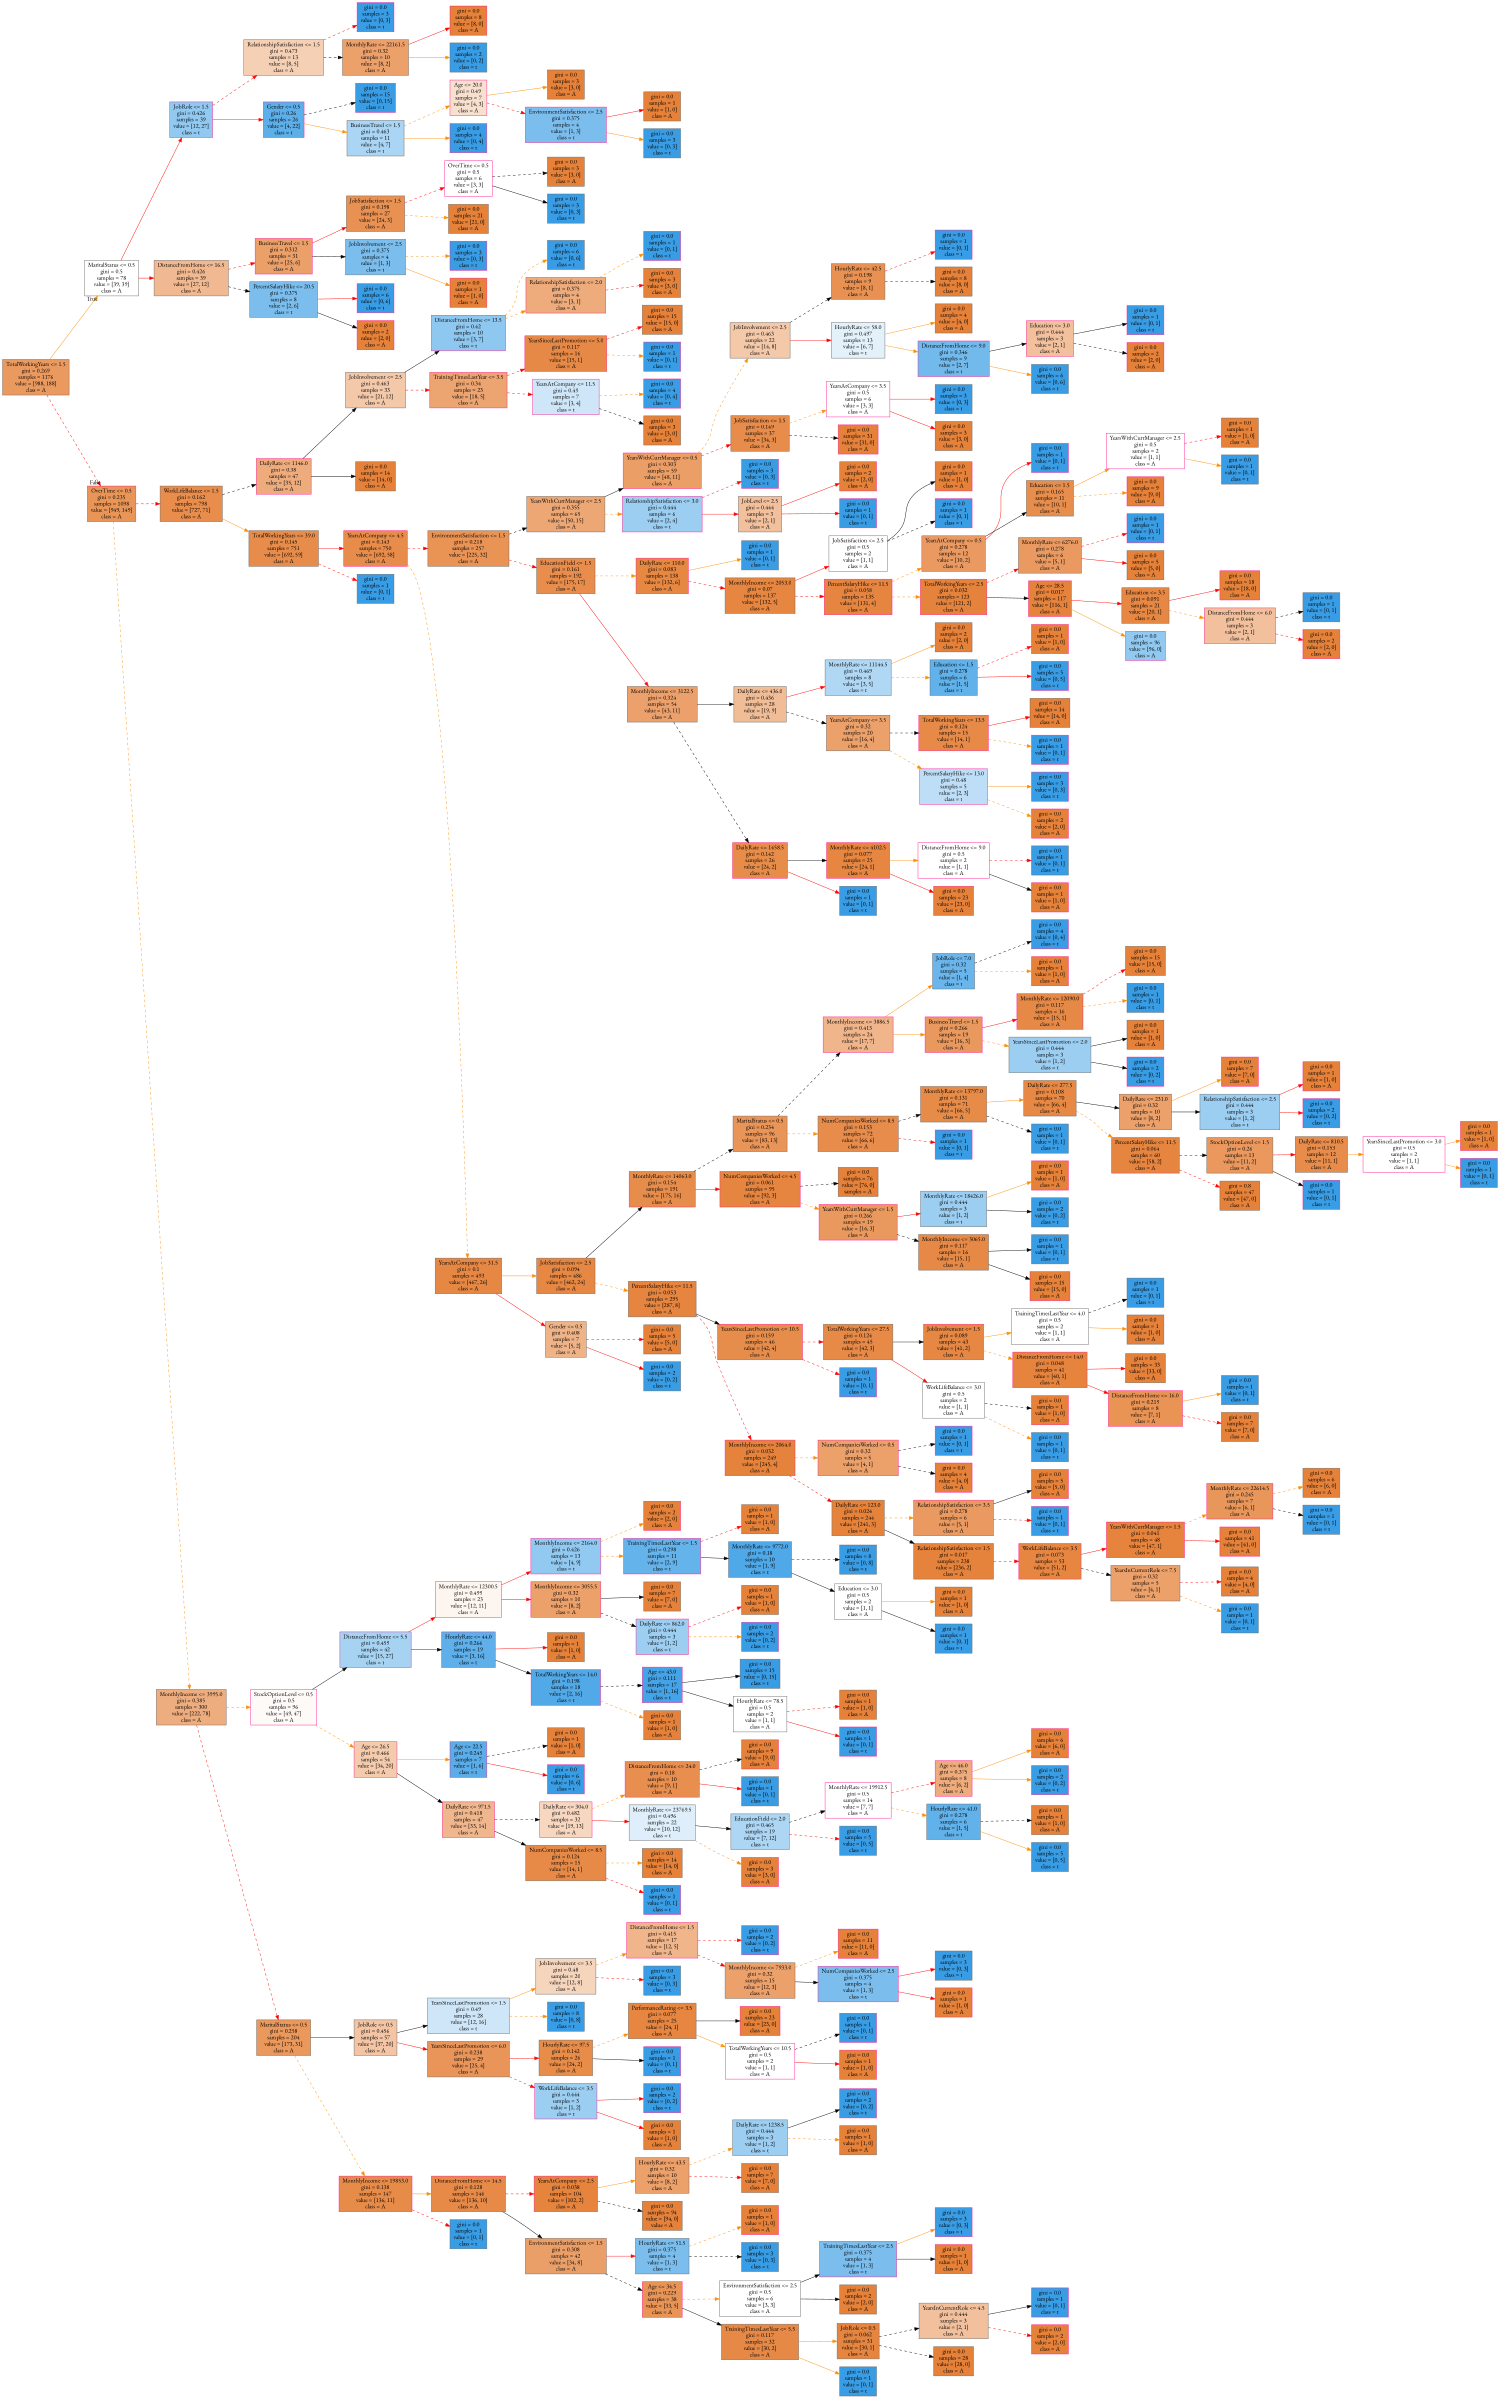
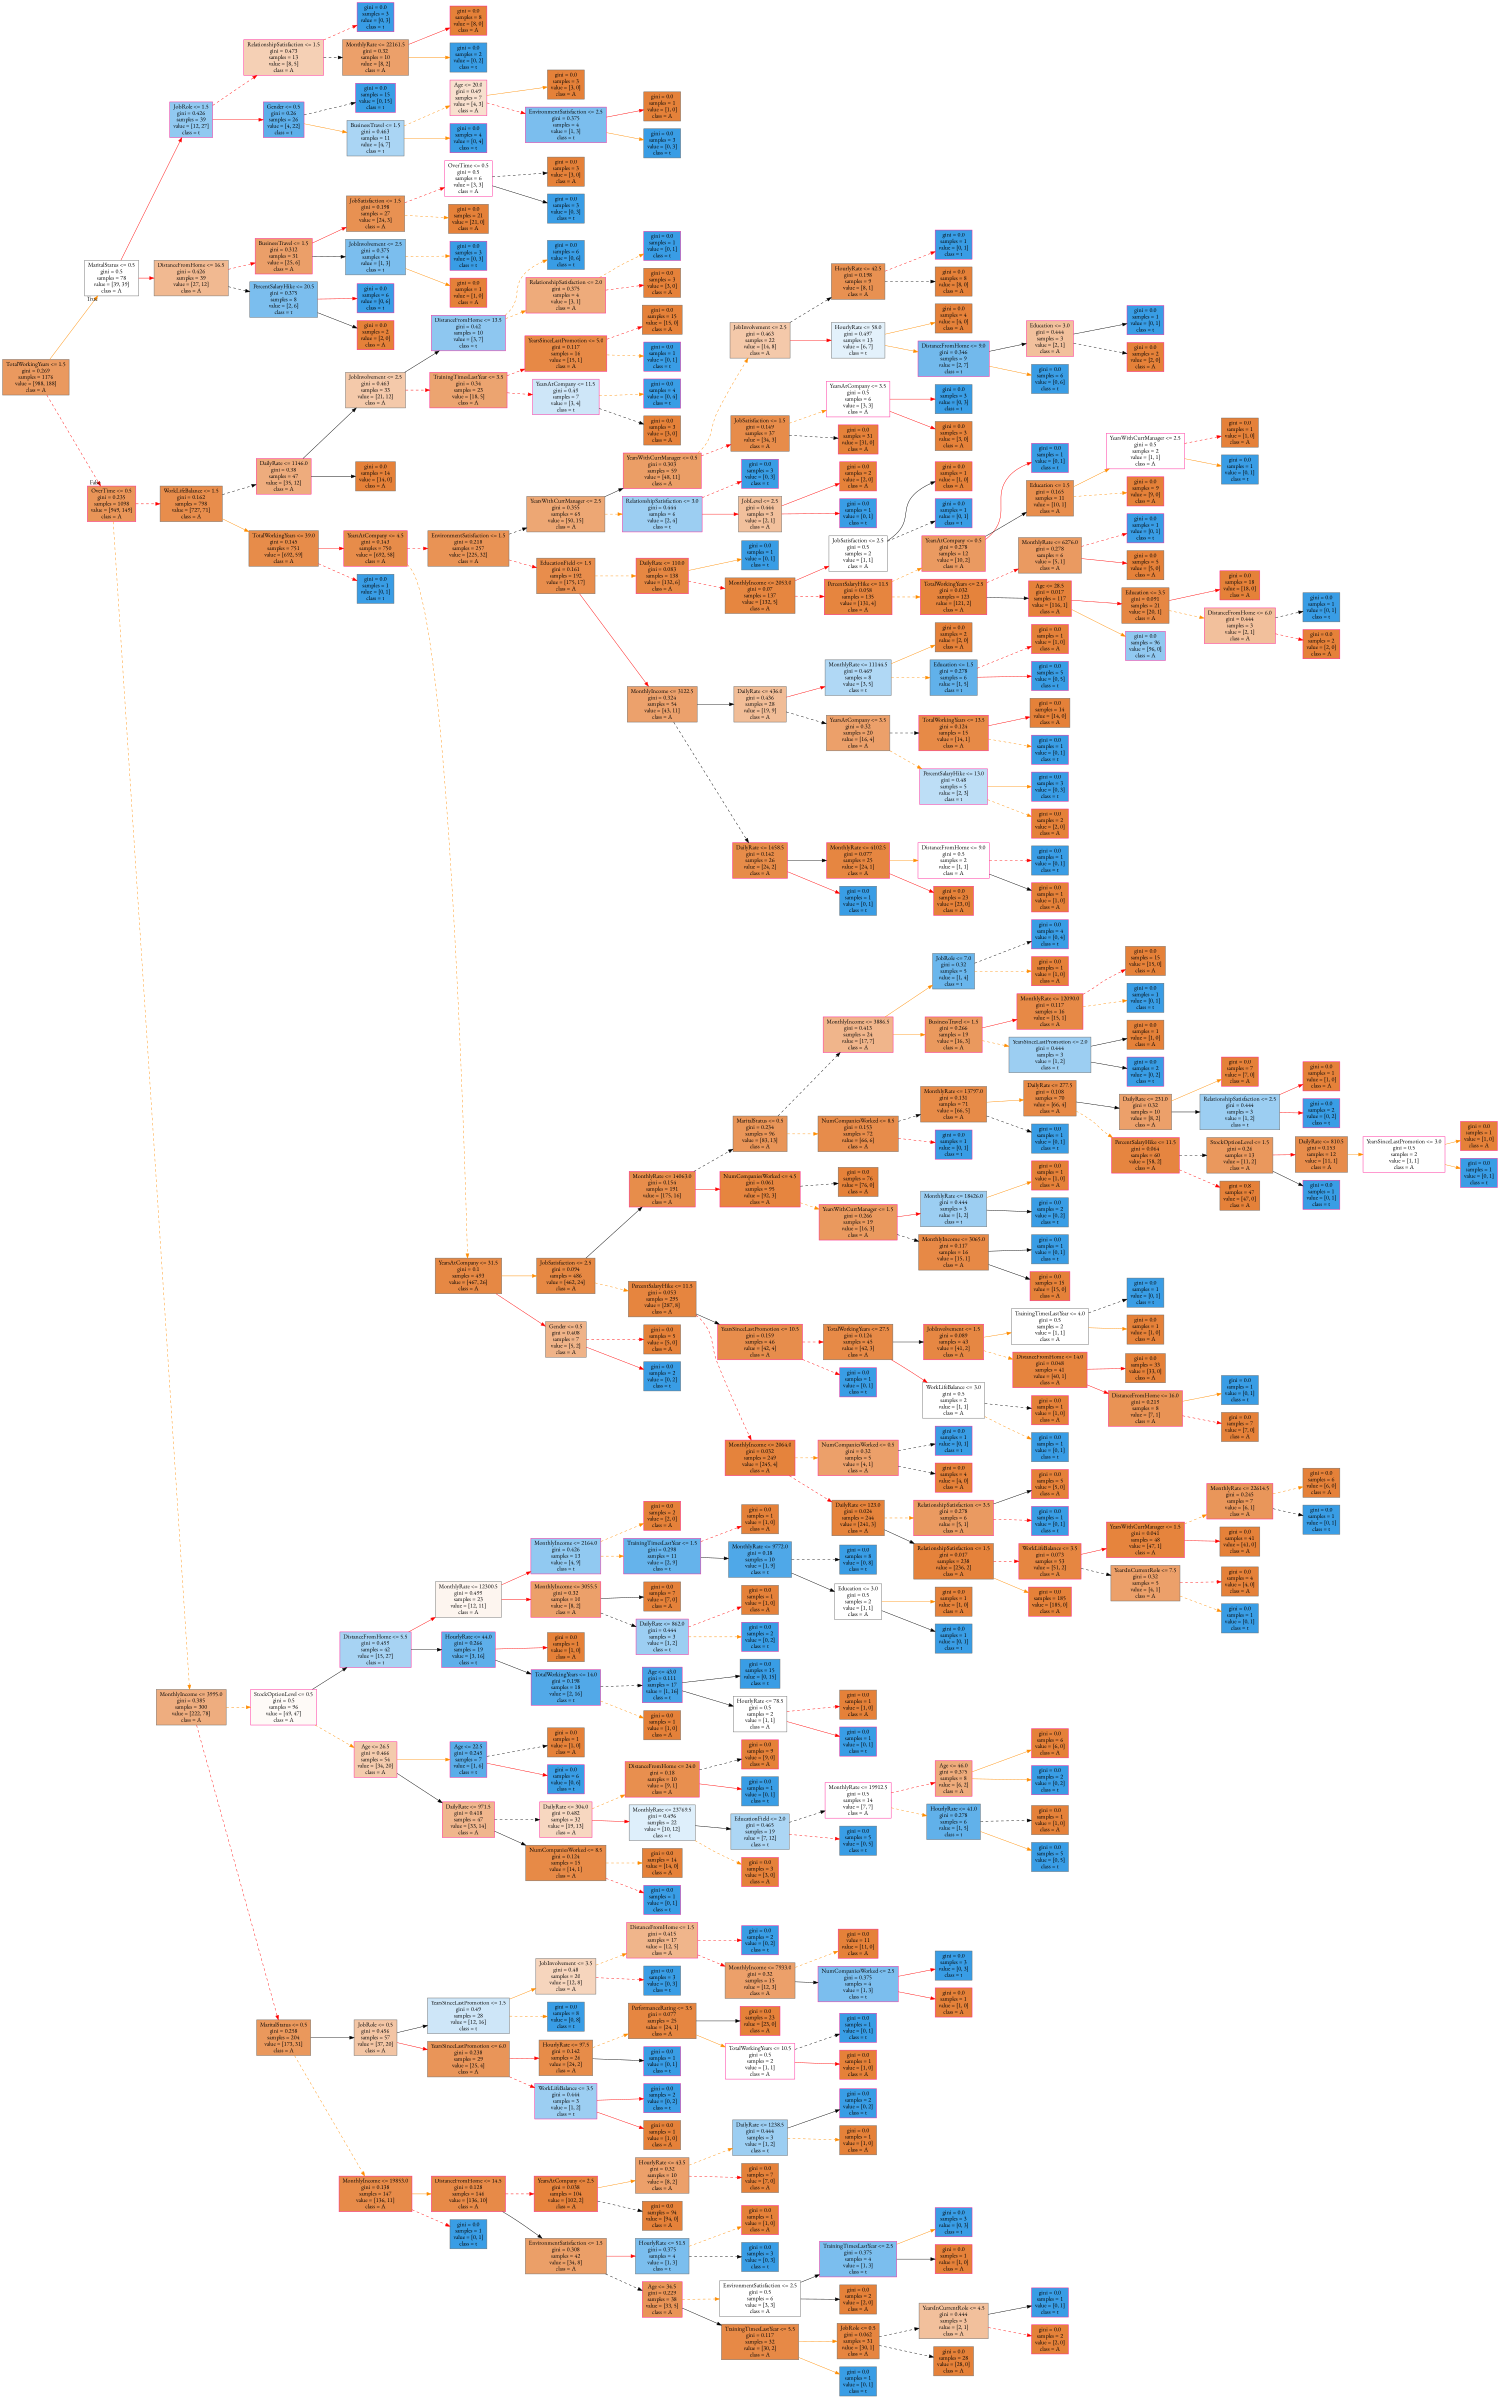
node "gini = 0.0 samples = 76 value = [76, 0] samples = A": label "gini = 0.0 samples = 76 value = [76, 0] samples = A" -> "gini = 0.0 samples = 76 value = [76, 0] class = A"
node "gini = 0.0 samples = 41 value = [41, 0] class = A": color deeppink -> gray40
node "gini = 0.0 samples = 185 value = [185, 0] class = A": added
node "gini = 0.0 samples = 11 value = [11, 0] class = A": label "gini = 0.0 samples = 11 value = [11, 0] class = A" -> "gini = 0.0 value = 11 value = [11, 0] class = A"
node "gini = 0.0 samples = 94 value = [94, 0] value = A": label "gini = 0.0 samples = 94 value = [94, 0] value = A" -> "gini = 0.0 samples = 94 value = [94, 0] class = A"
